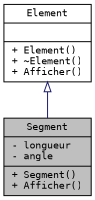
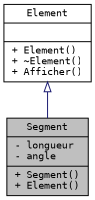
node "Segment": text "+ Afficher()" -> "+ Element()"
